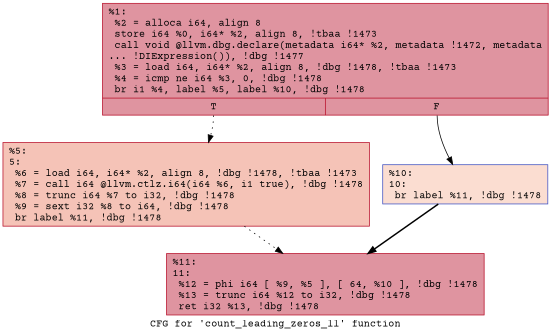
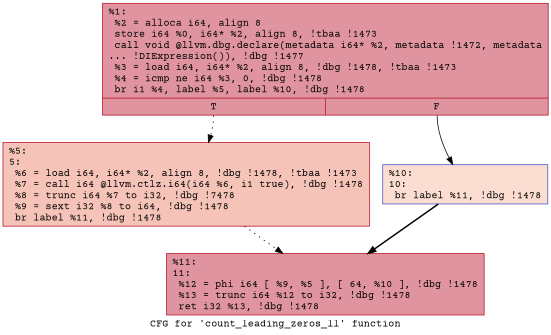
node "%5:": text "%8 = trunc i64 %7 to i32, !dbg !1478" -> "%8 = trunc i64 %7 to i32, !dbg !7478"
